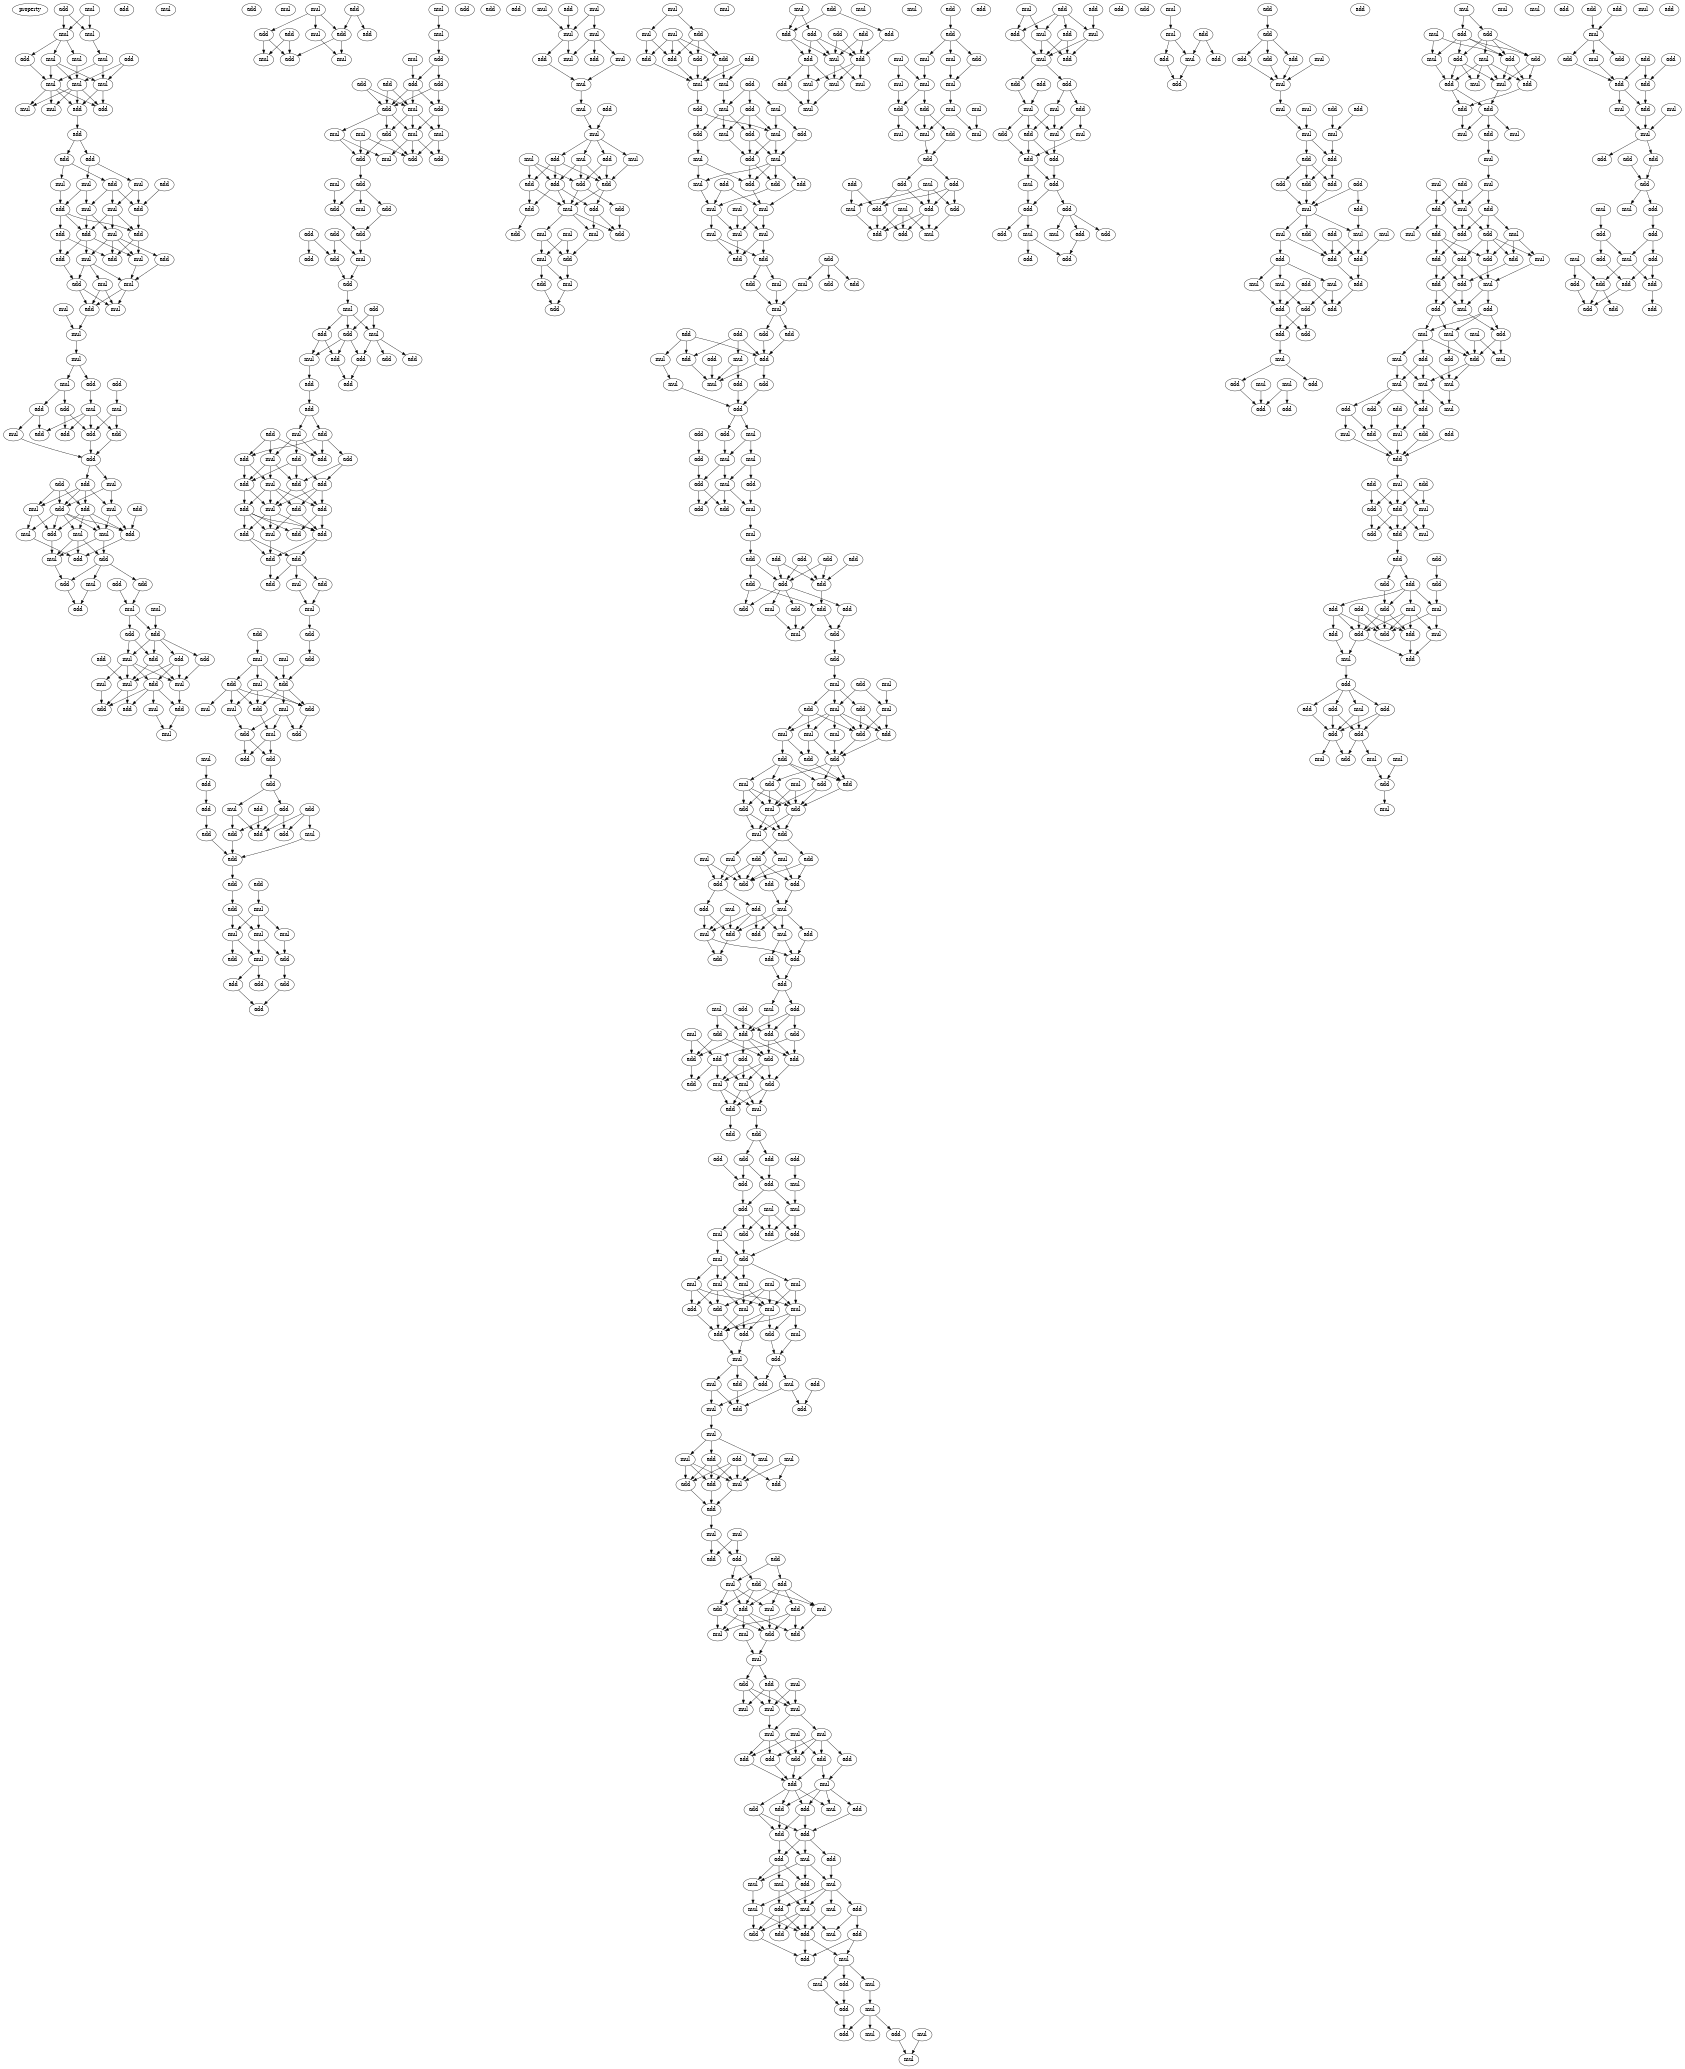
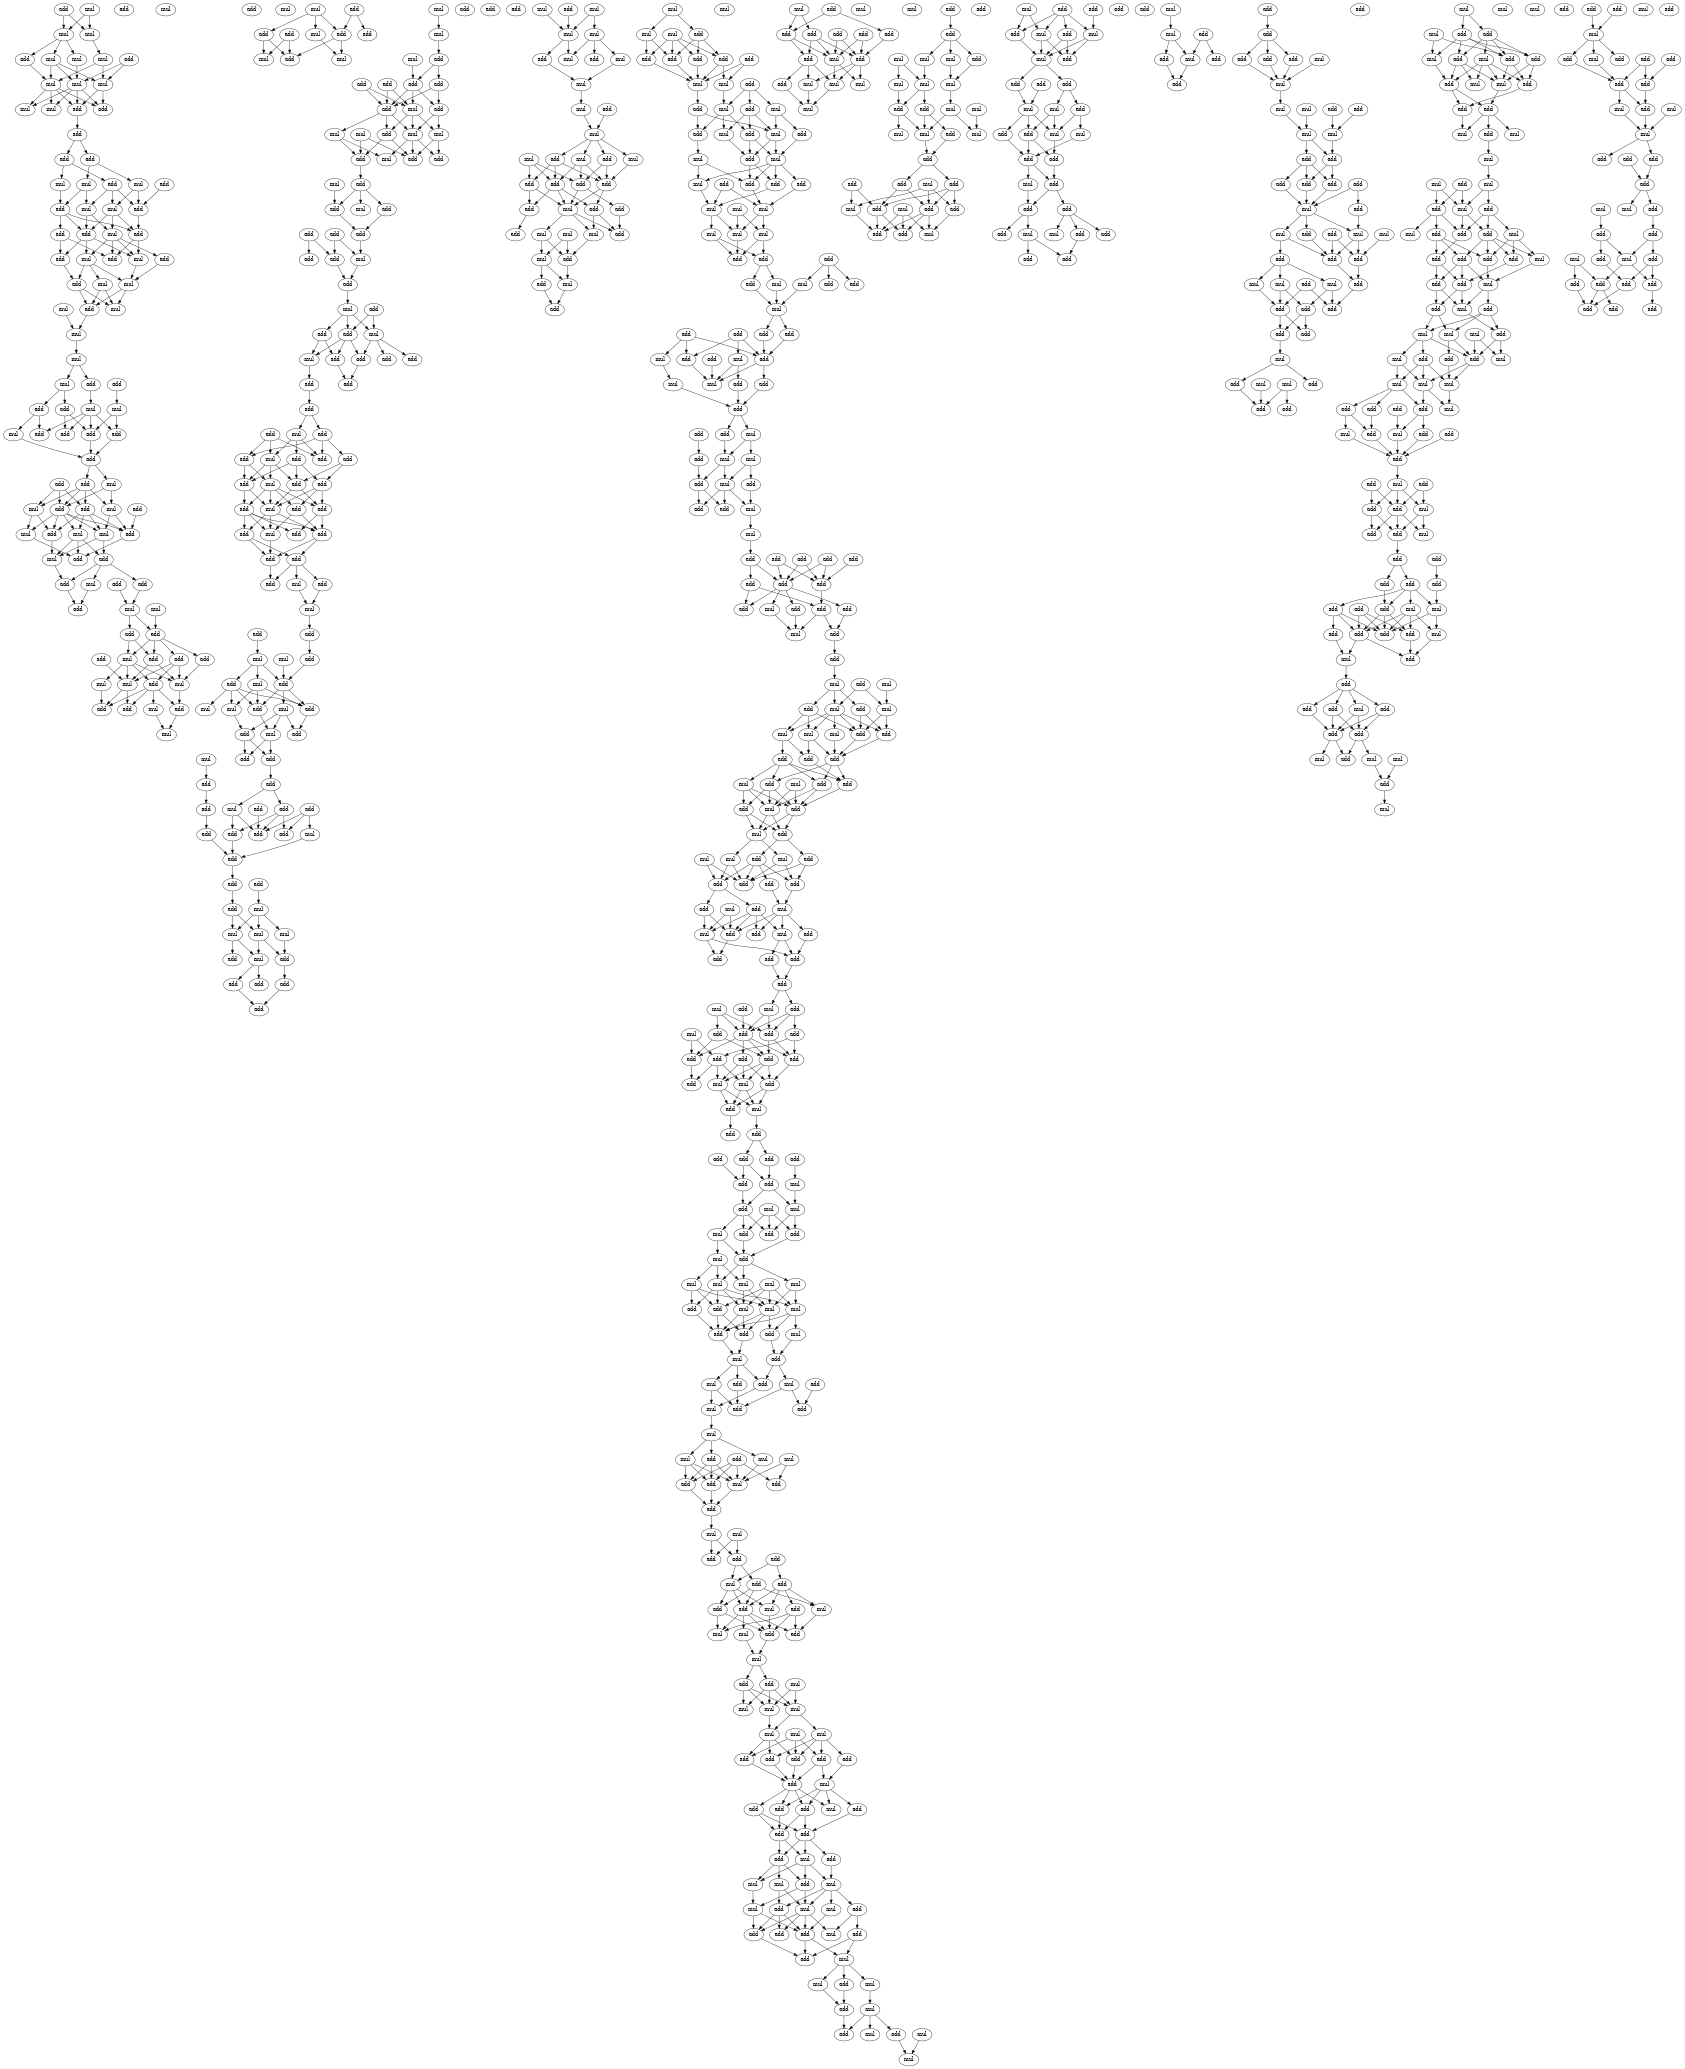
node "property": removed
